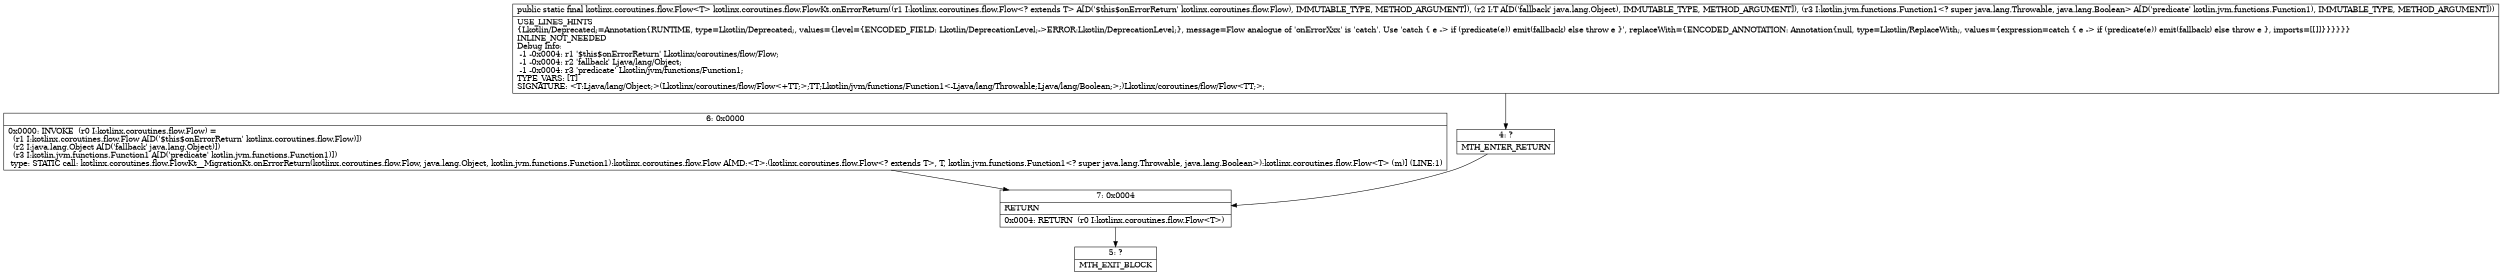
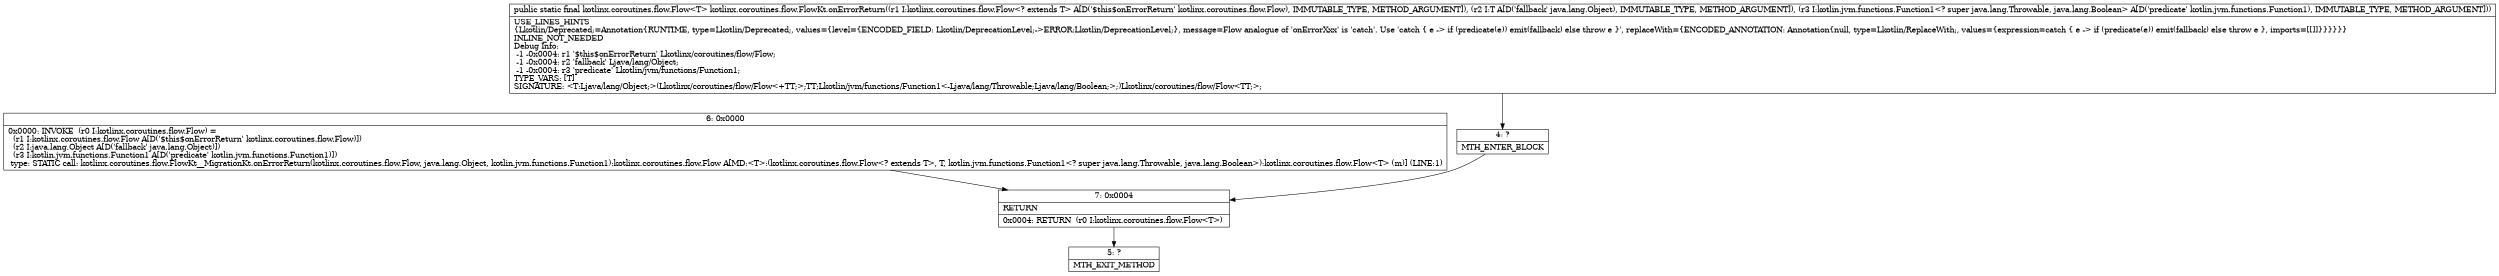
node "4: ?": text "MTH_ENTER_RETURN" -> "MTH_ENTER_BLOCK"
node "5: ?": text "MTH_EXIT_BLOCK" -> "MTH_EXIT_METHOD"
